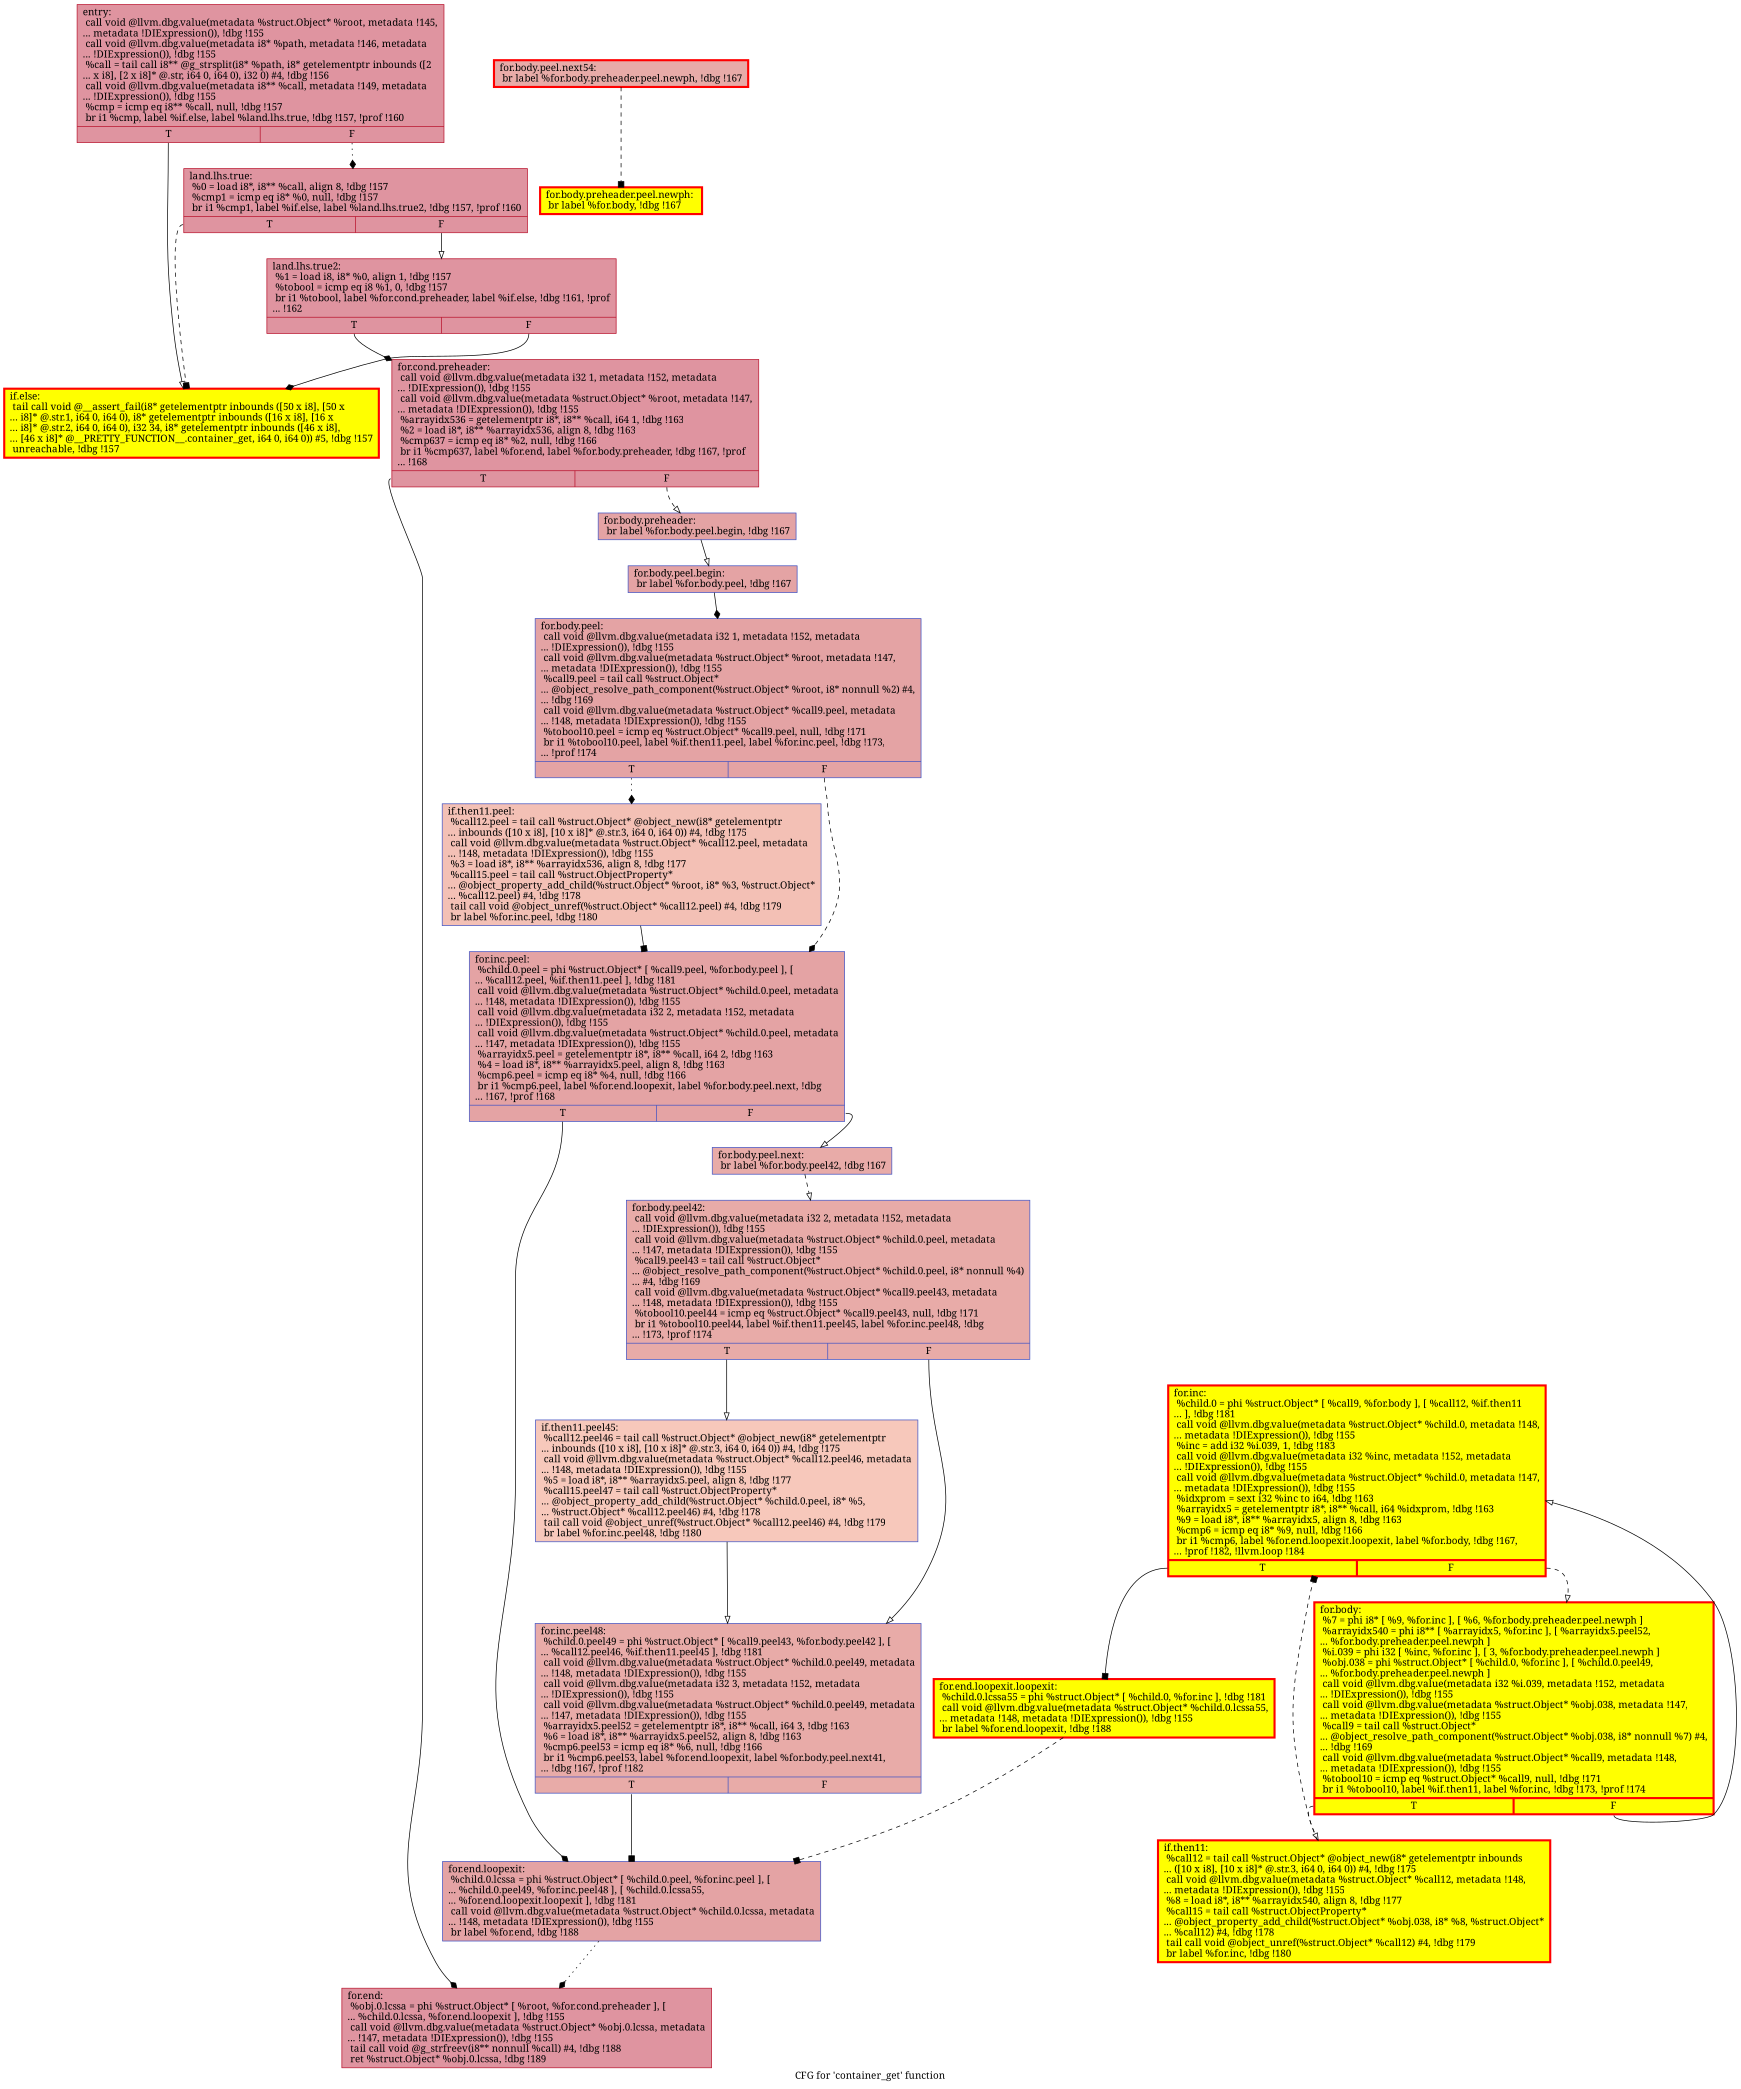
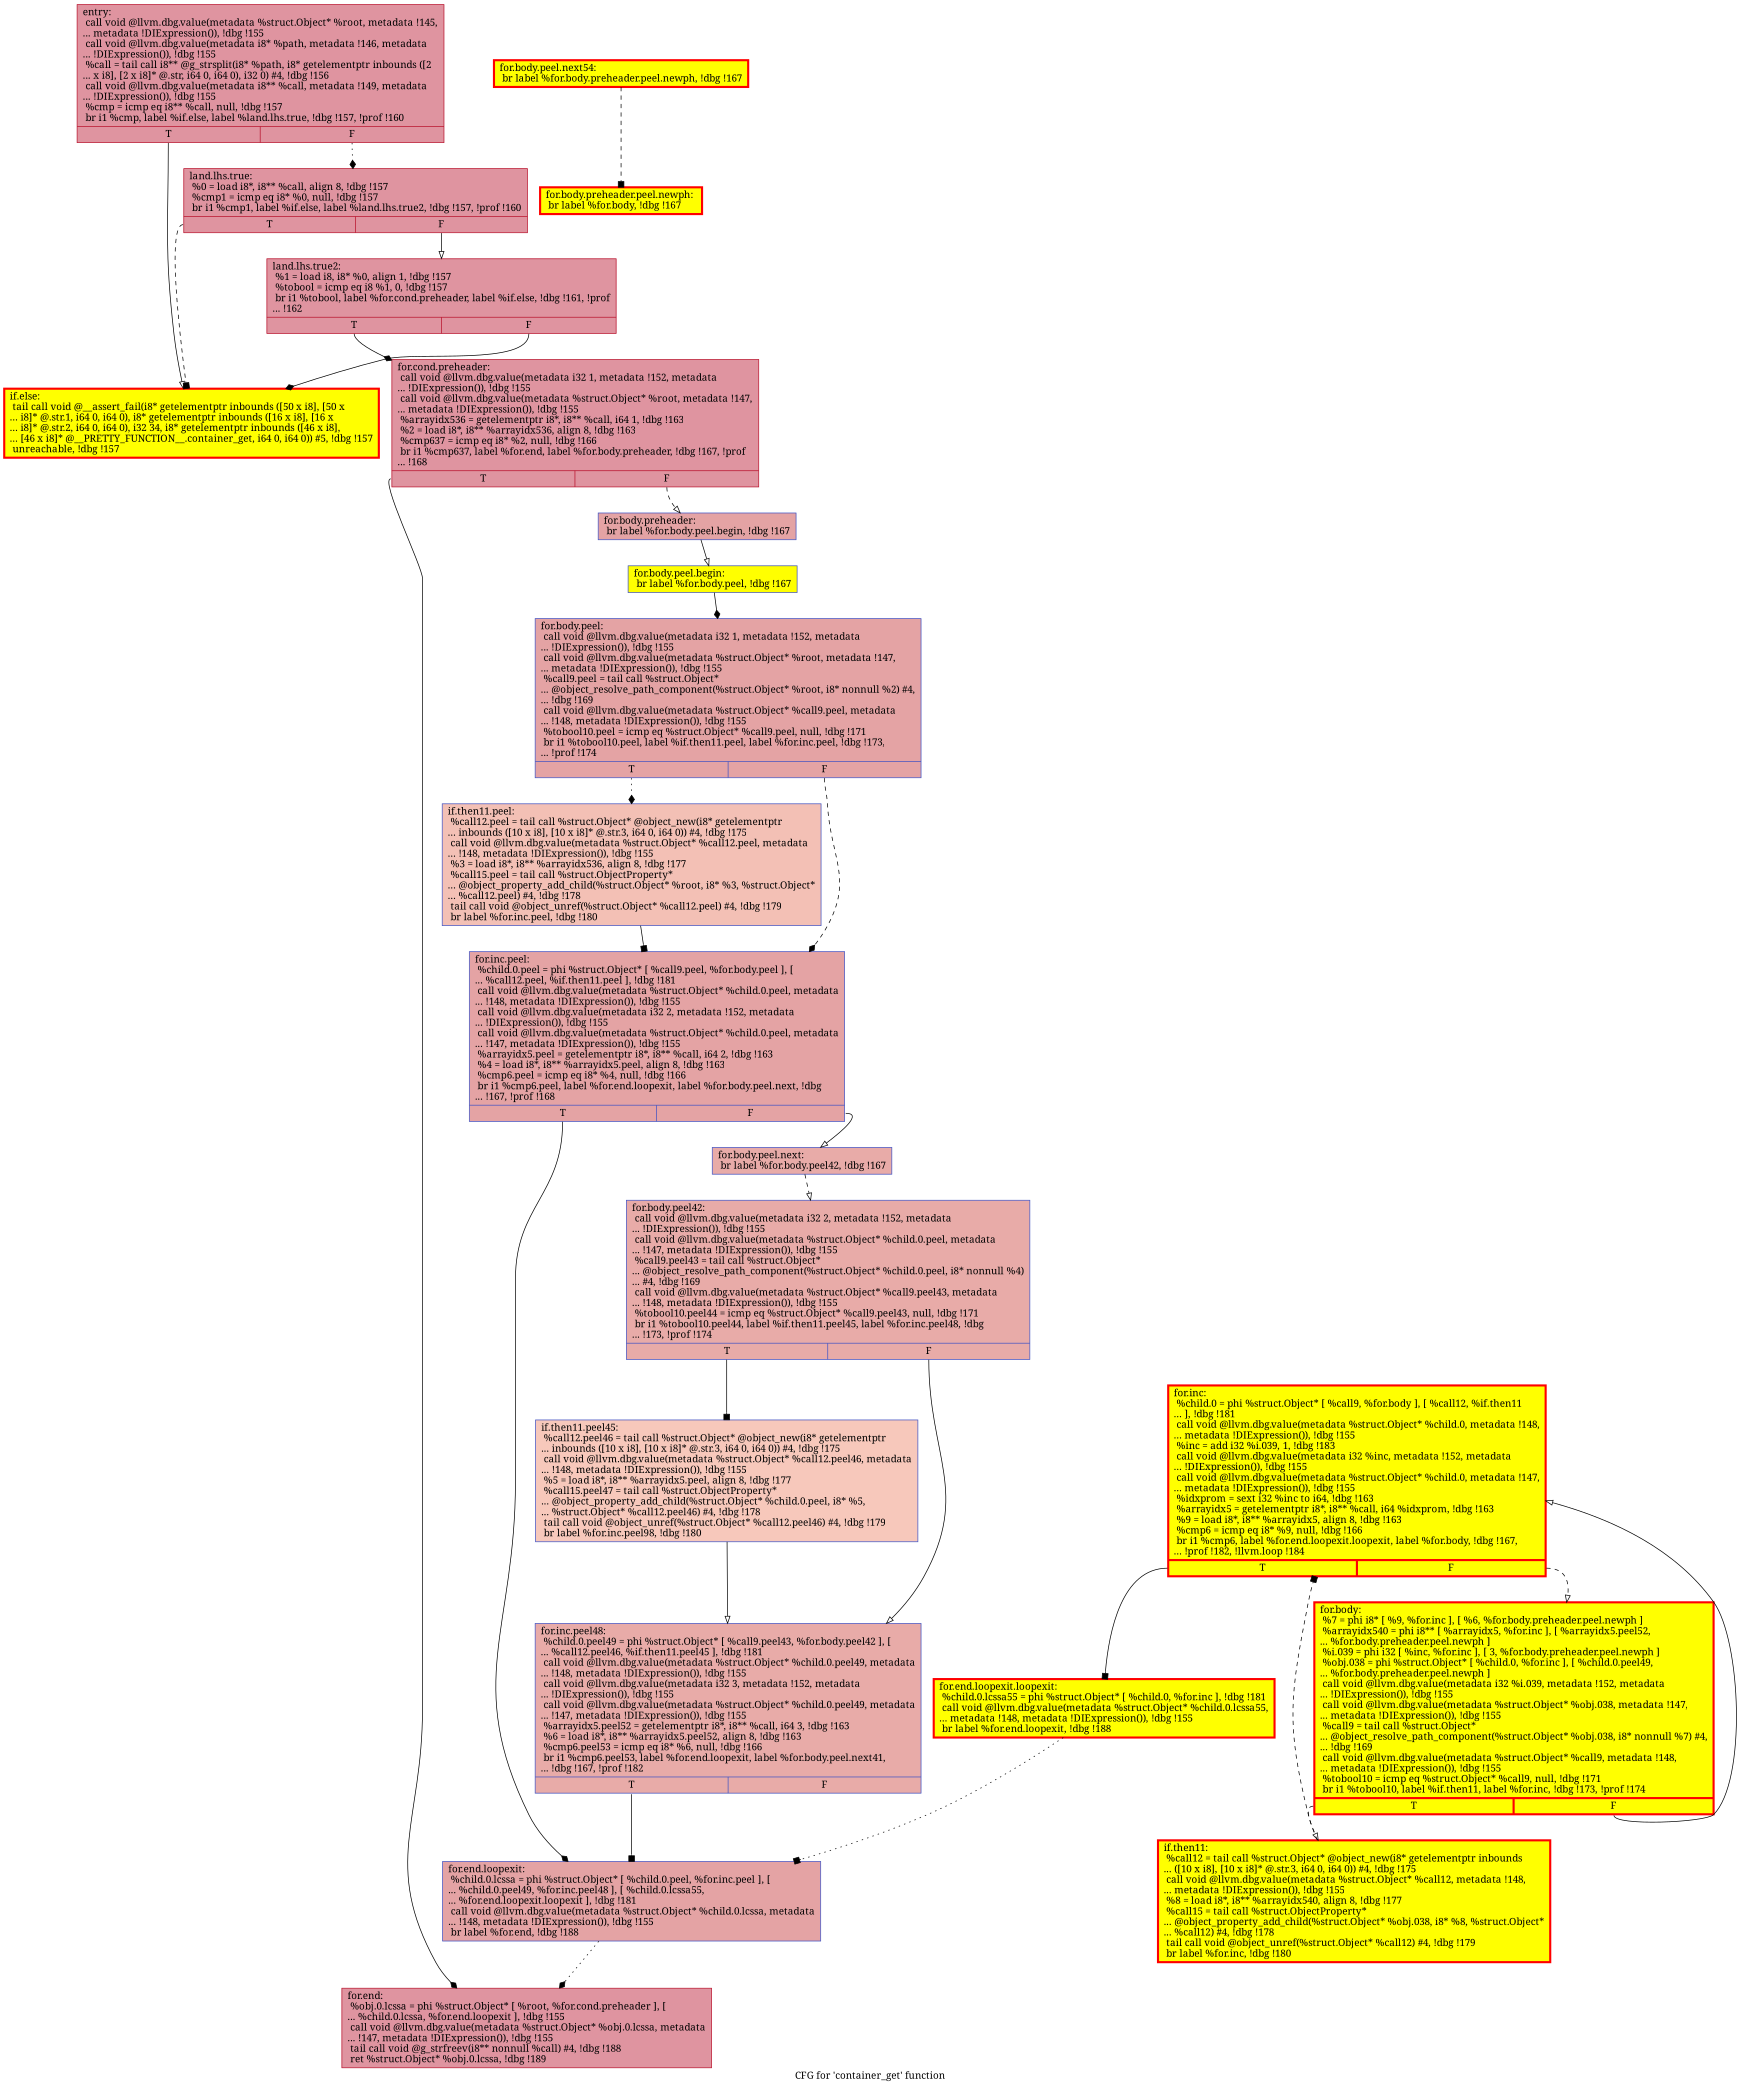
node "for.body.peel.next54:": fillcolor #cc403a70 -> yellow
node "for.body.peel.begin:": fillcolor #c32e3170 -> yellow
edge "for.body.peel42:" -> "if.then11.peel45:": arrowhead onormal -> box
node "if.then11.peel45:": text "br label %for.inc.peel48, !dbg !180" -> "br label %for.inc.peel98, !dbg !180"
edge "for.end.loopexit.loopexit:" -> "for.end.loopexit:": style dashed -> dotted
